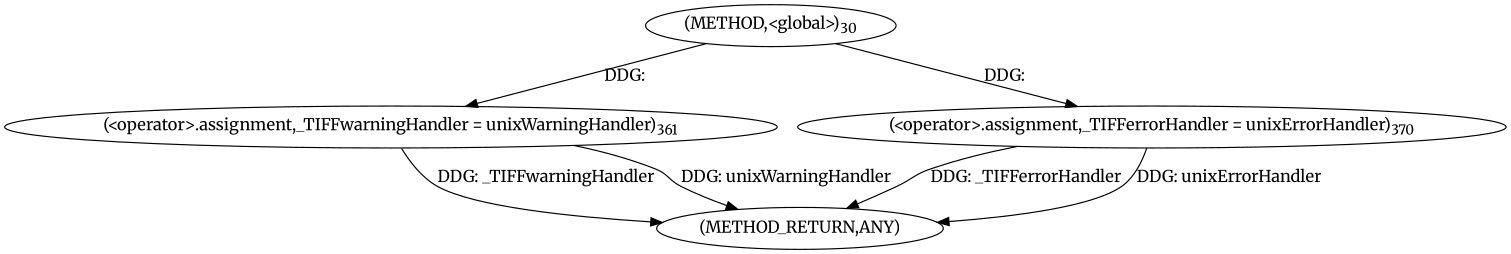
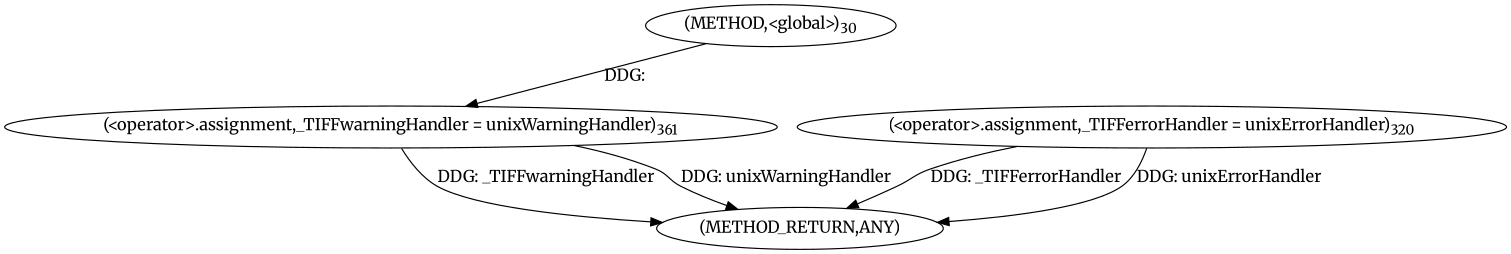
edge "(METHOD,<global>)" -> "(<operator>.assignment,_TIFFerrorHandler = unixErrorHandler)": removed, label "DDG:"
node "(<operator>.assignment,_TIFFerrorHandler = unixErrorHandler)": text "370" -> "320"
